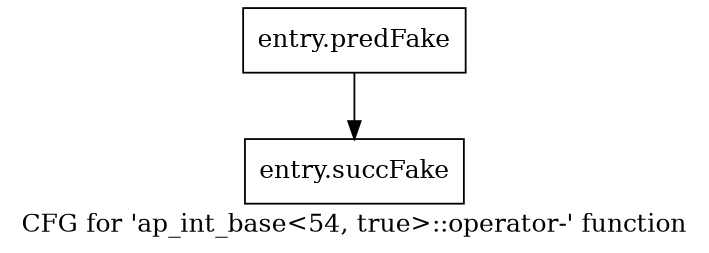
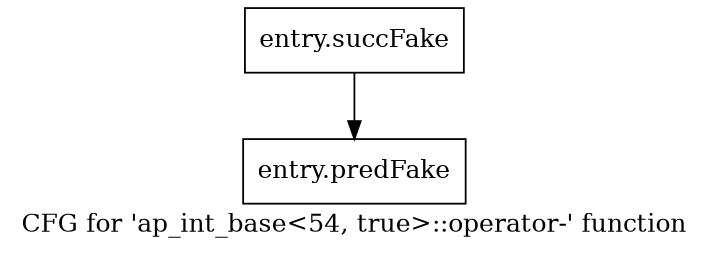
edge "entry.predFake" -> "entry.succFake": reversed
